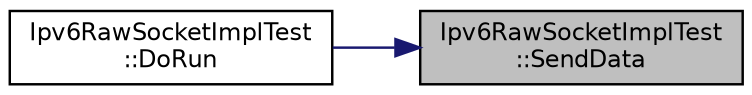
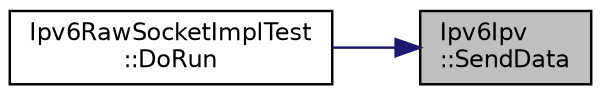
node "Ipv6RawSocketImplTest ::SendData": label "Ipv6RawSocketImplTest ::SendData" -> "Ipv6Ipv ::SendData"
